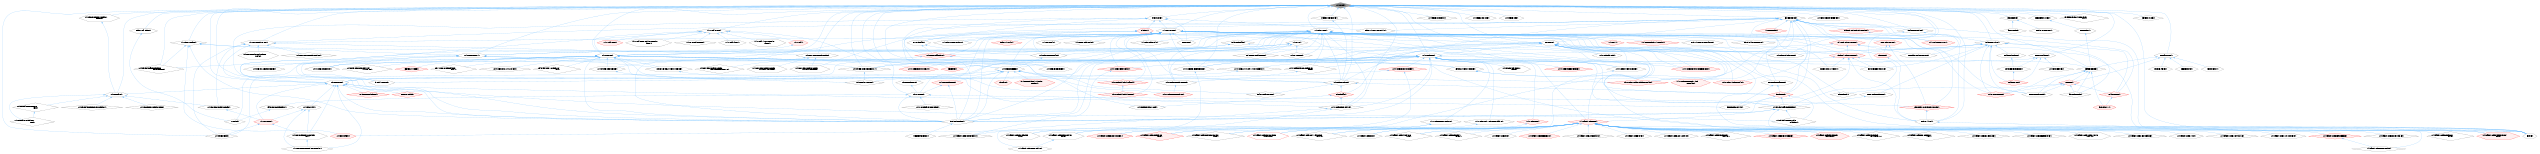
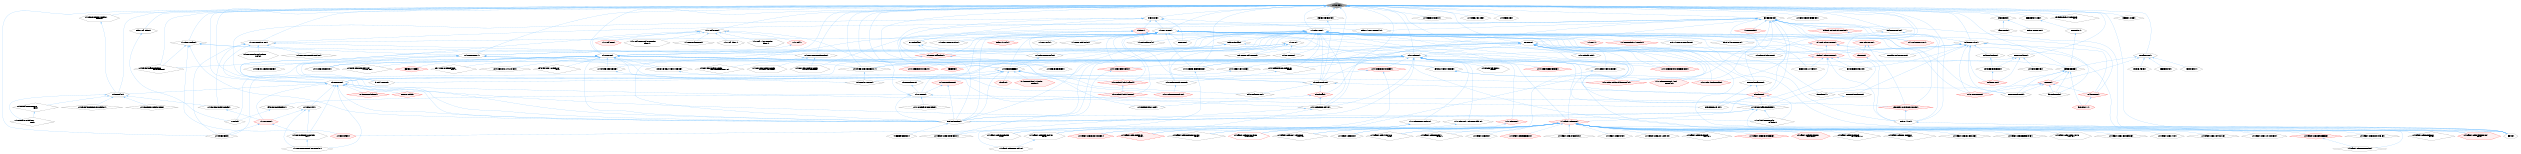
node "AnimNode_AnimNotifyMirrorInspection.h": label "AnimNode_AnimNotifyMirrorInspection.h" -> "AnimNode_LiveLinkPose.h"
